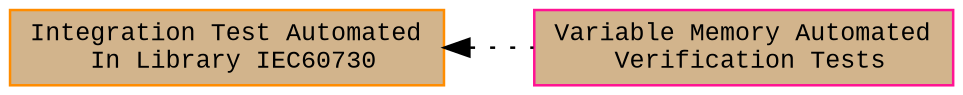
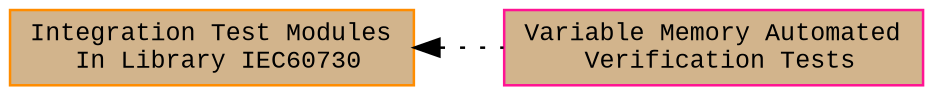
node "Integration Test Automated In Library IEC60730": label "Integration Test Automated In Library IEC60730" -> "Integration Test Modules In Library IEC60730"
